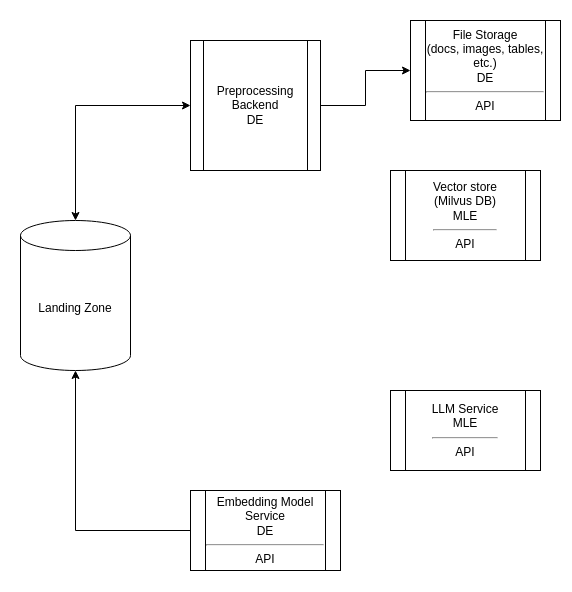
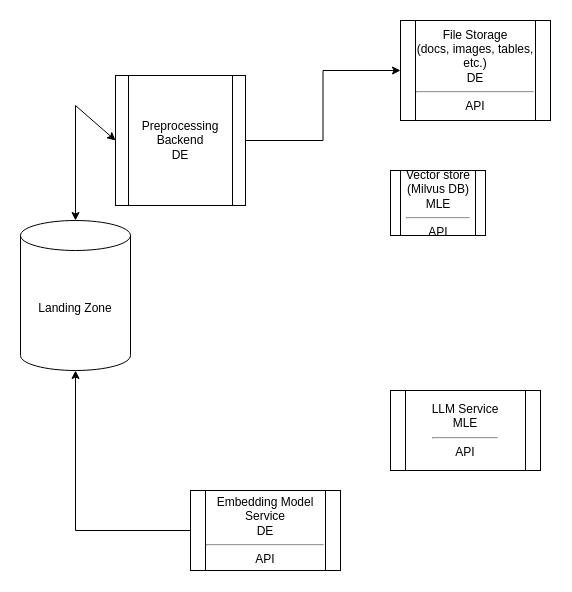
node "File Storage (docs, images, tables, etc.) DE API": moved (486, 71) -> (476, 71)
node "Preprocessing Backend DE": moved (256, 106) -> (181, 141)
node "Vector store (Milvus DB) MLE API": size 150x90 -> 95x65
